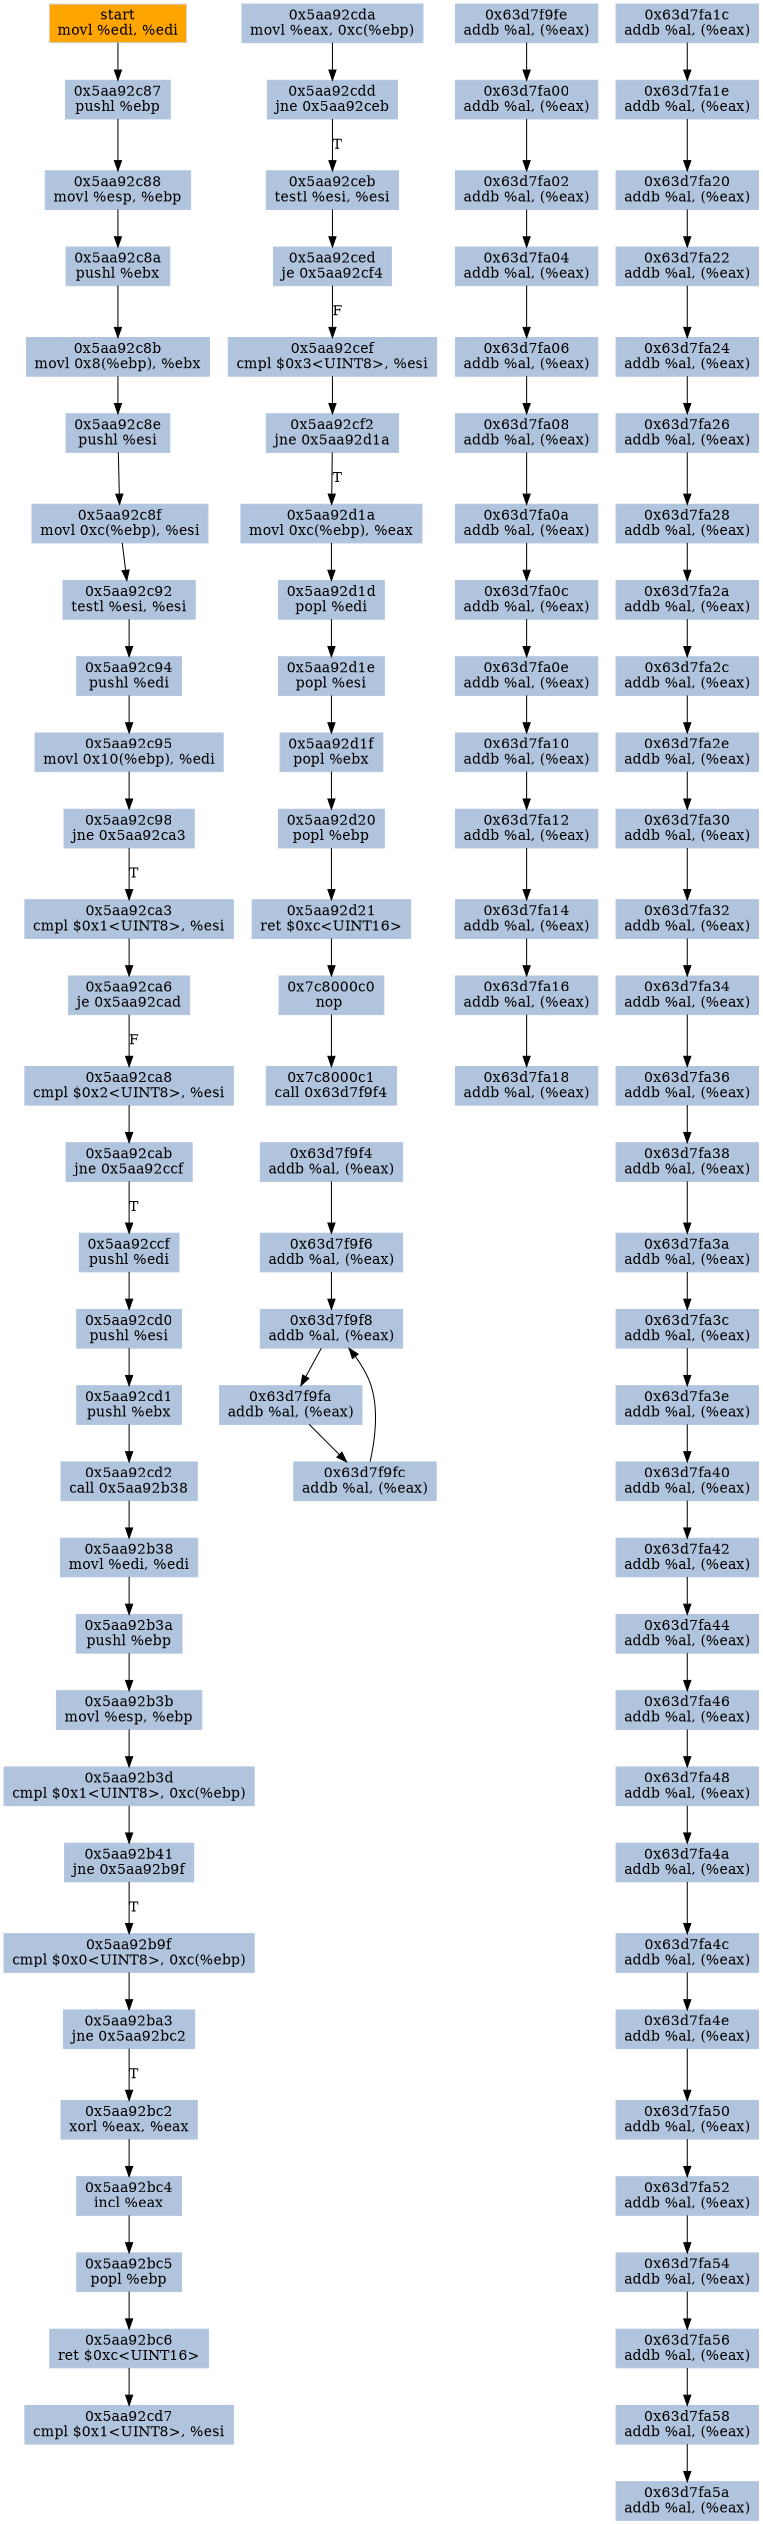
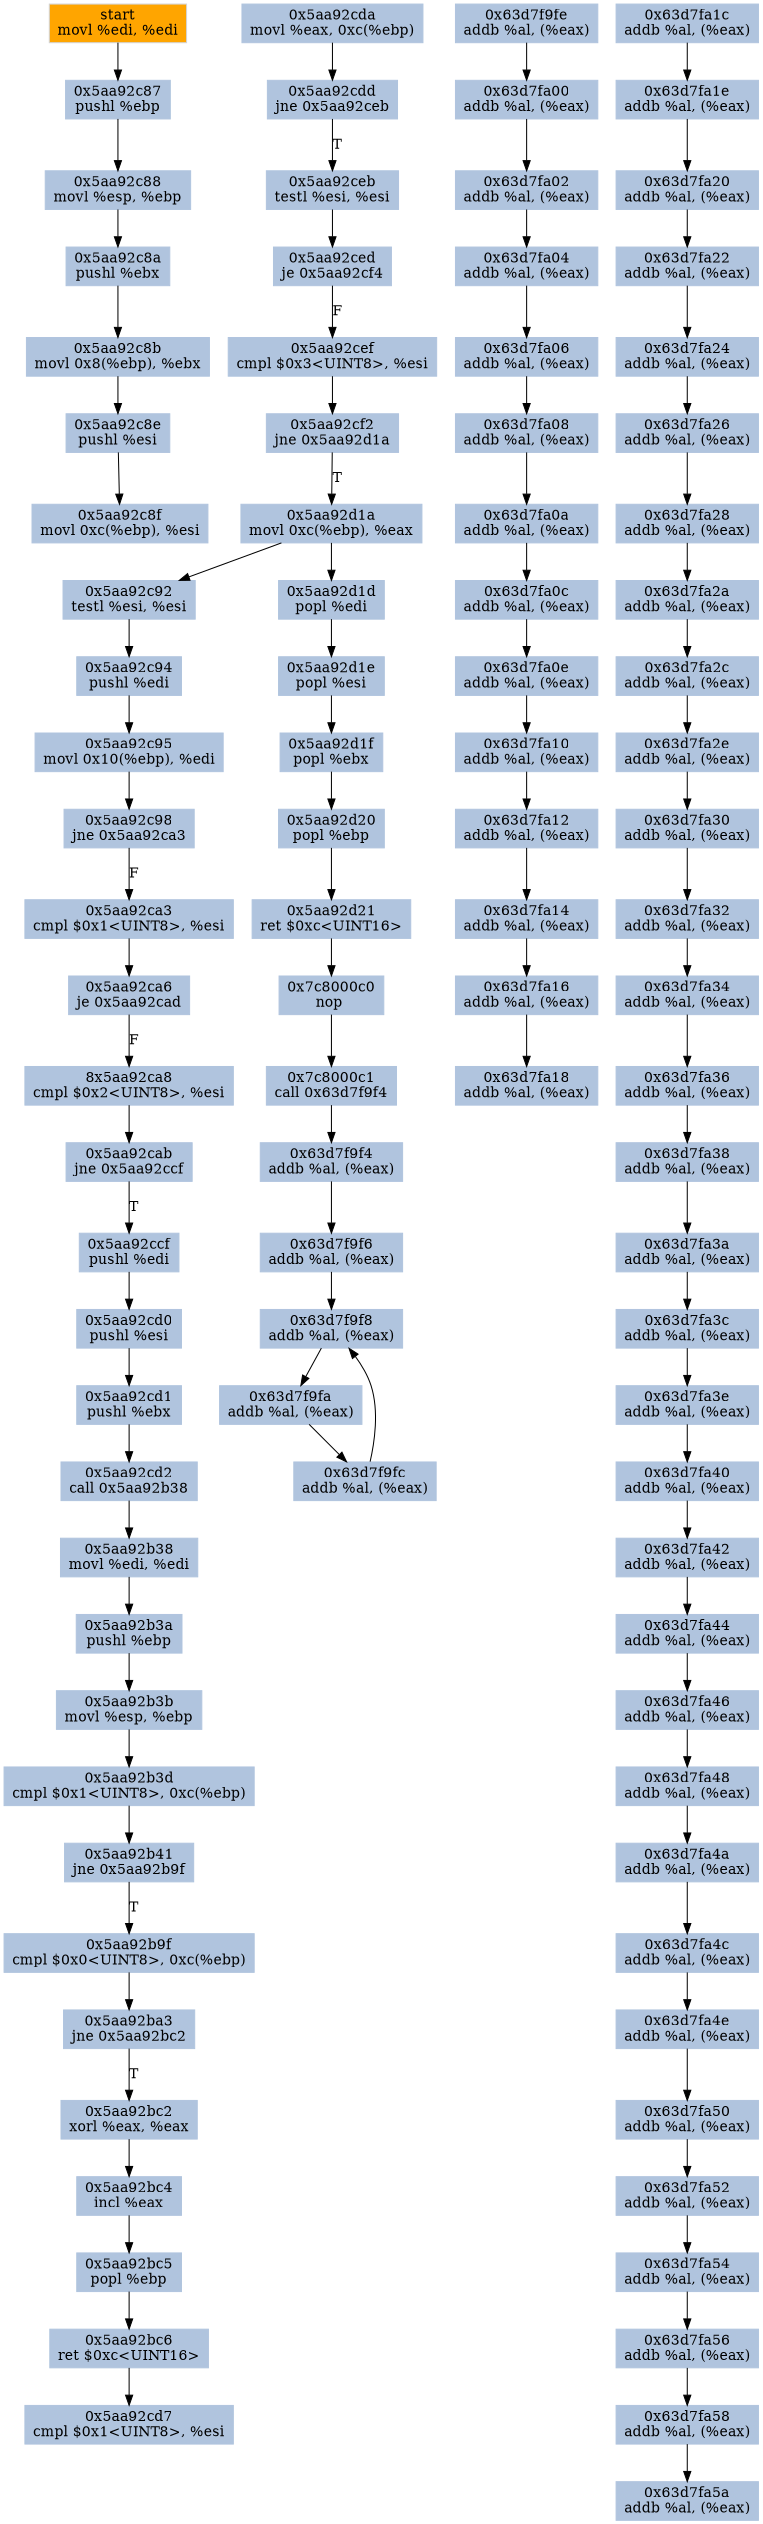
edge "0x5aa92c8f movl 0xc(%ebp), %esi" -> "0x5aa92c92 testl %esi, %esi": now "0x5aa92d1a movl 0xc(%ebp), %eax" -> "0x5aa92c92 testl %esi, %esi"
edge "0x5aa92c98 jne 0x5aa92ca3" -> "0x5aa92ca3 cmpl $0x1<UINT8>, %esi": label "T" -> "F"
node "0x5aa92ca8 cmpl $0x2<UINT8>, %esi": label "0x5aa92ca8 cmpl $0x2<UINT8>, %esi" -> "8x5aa92ca8 cmpl $0x2<UINT8>, %esi"
edge "0x7c8000c1 call 0x63d7f9f4" -> "0x63d7f9f4 addb %al, (%eax)": added
